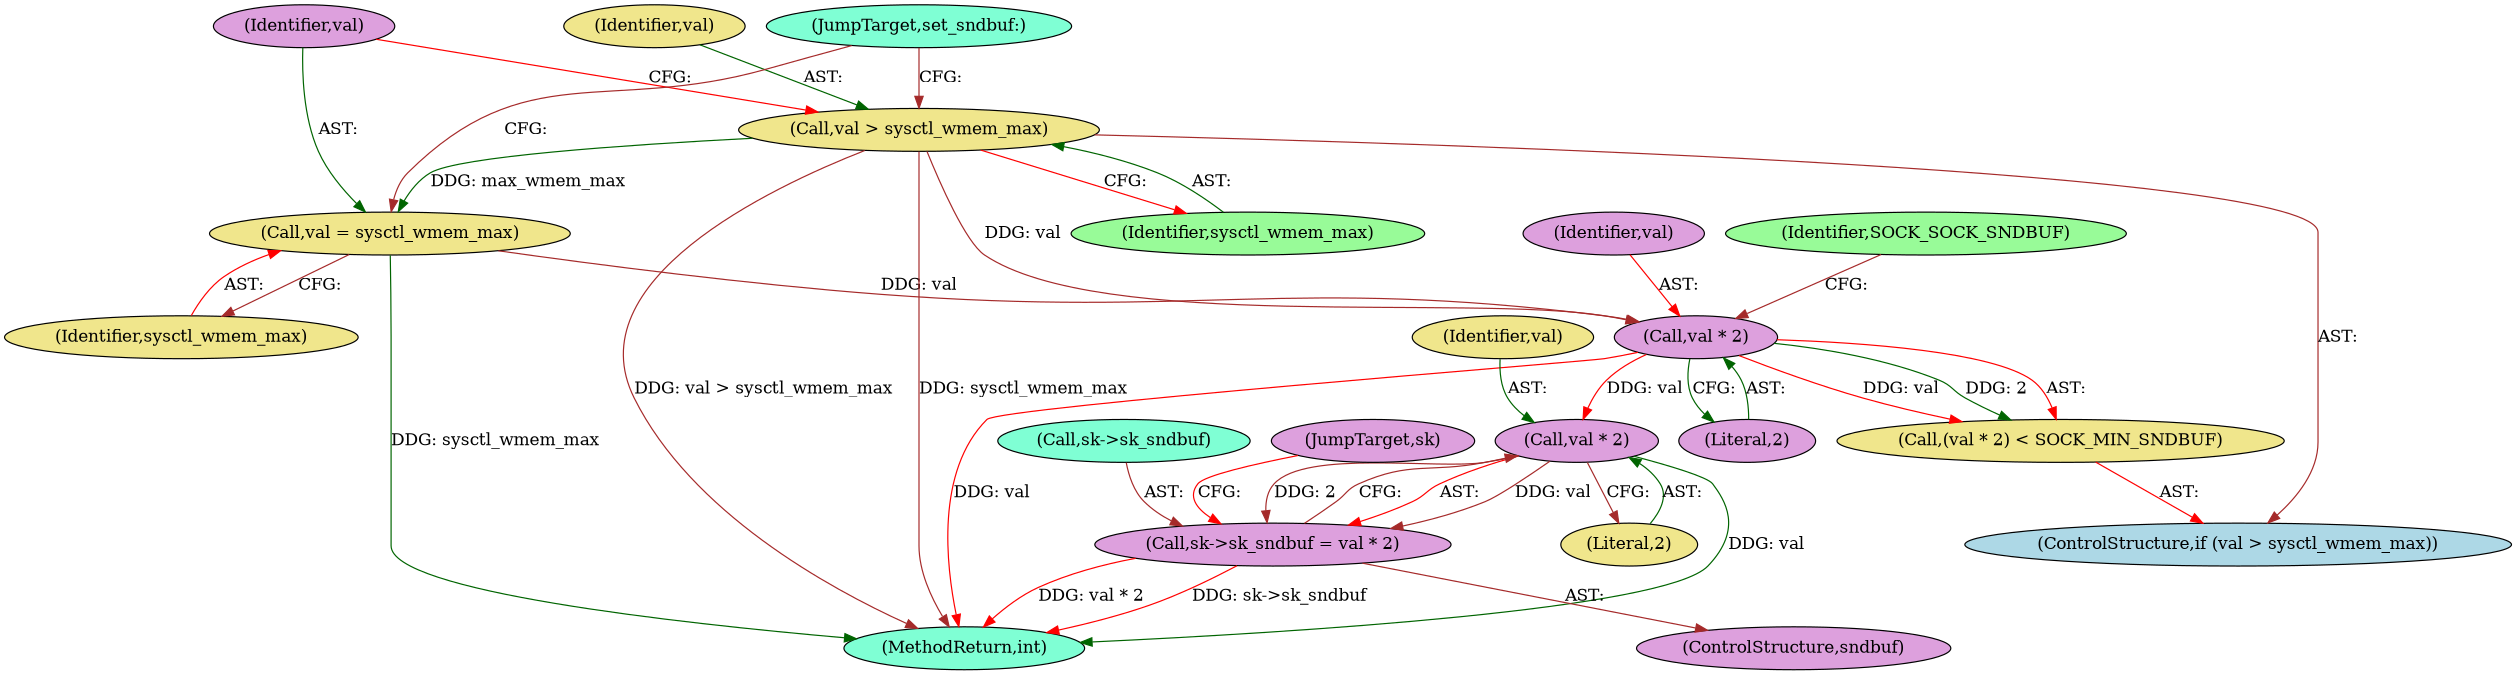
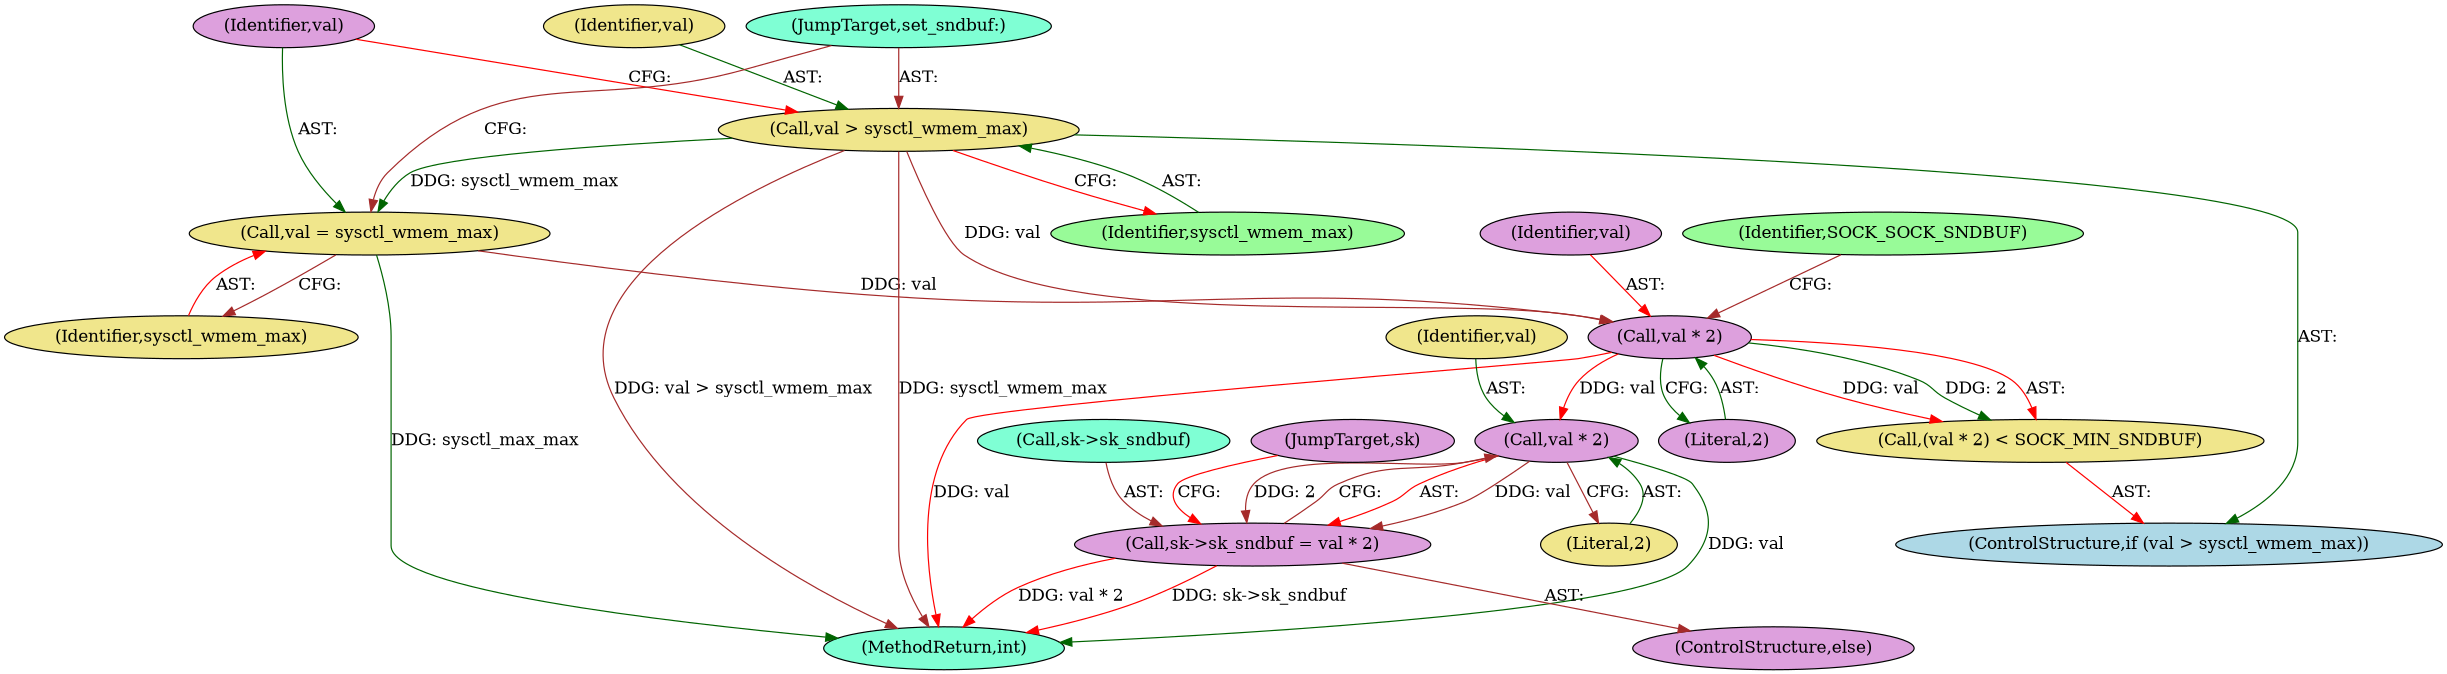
edge "(JumpTarget,set_sndbuf:)" -> "(Call,val > sysctl_wmem_max)": label "CFG: " -> "AST: "
edge "(Call,val > sysctl_wmem_max)" -> "(ControlStructure,if (val > sysctl_wmem_max))": color brown -> darkgreen
edge "(Call,val > sysctl_wmem_max)" -> "(Call,val = sysctl_wmem_max)": label "DDG: max_wmem_max" -> "DDG: sysctl_wmem_max"
edge "(Call,val = sysctl_wmem_max)" -> "(MethodReturn,int)": label "DDG: sysctl_wmem_max" -> "DDG: sysctl_max_max"
node "(ControlStructure,sndbuf)": label "(ControlStructure,sndbuf)" -> "(ControlStructure,else)"
